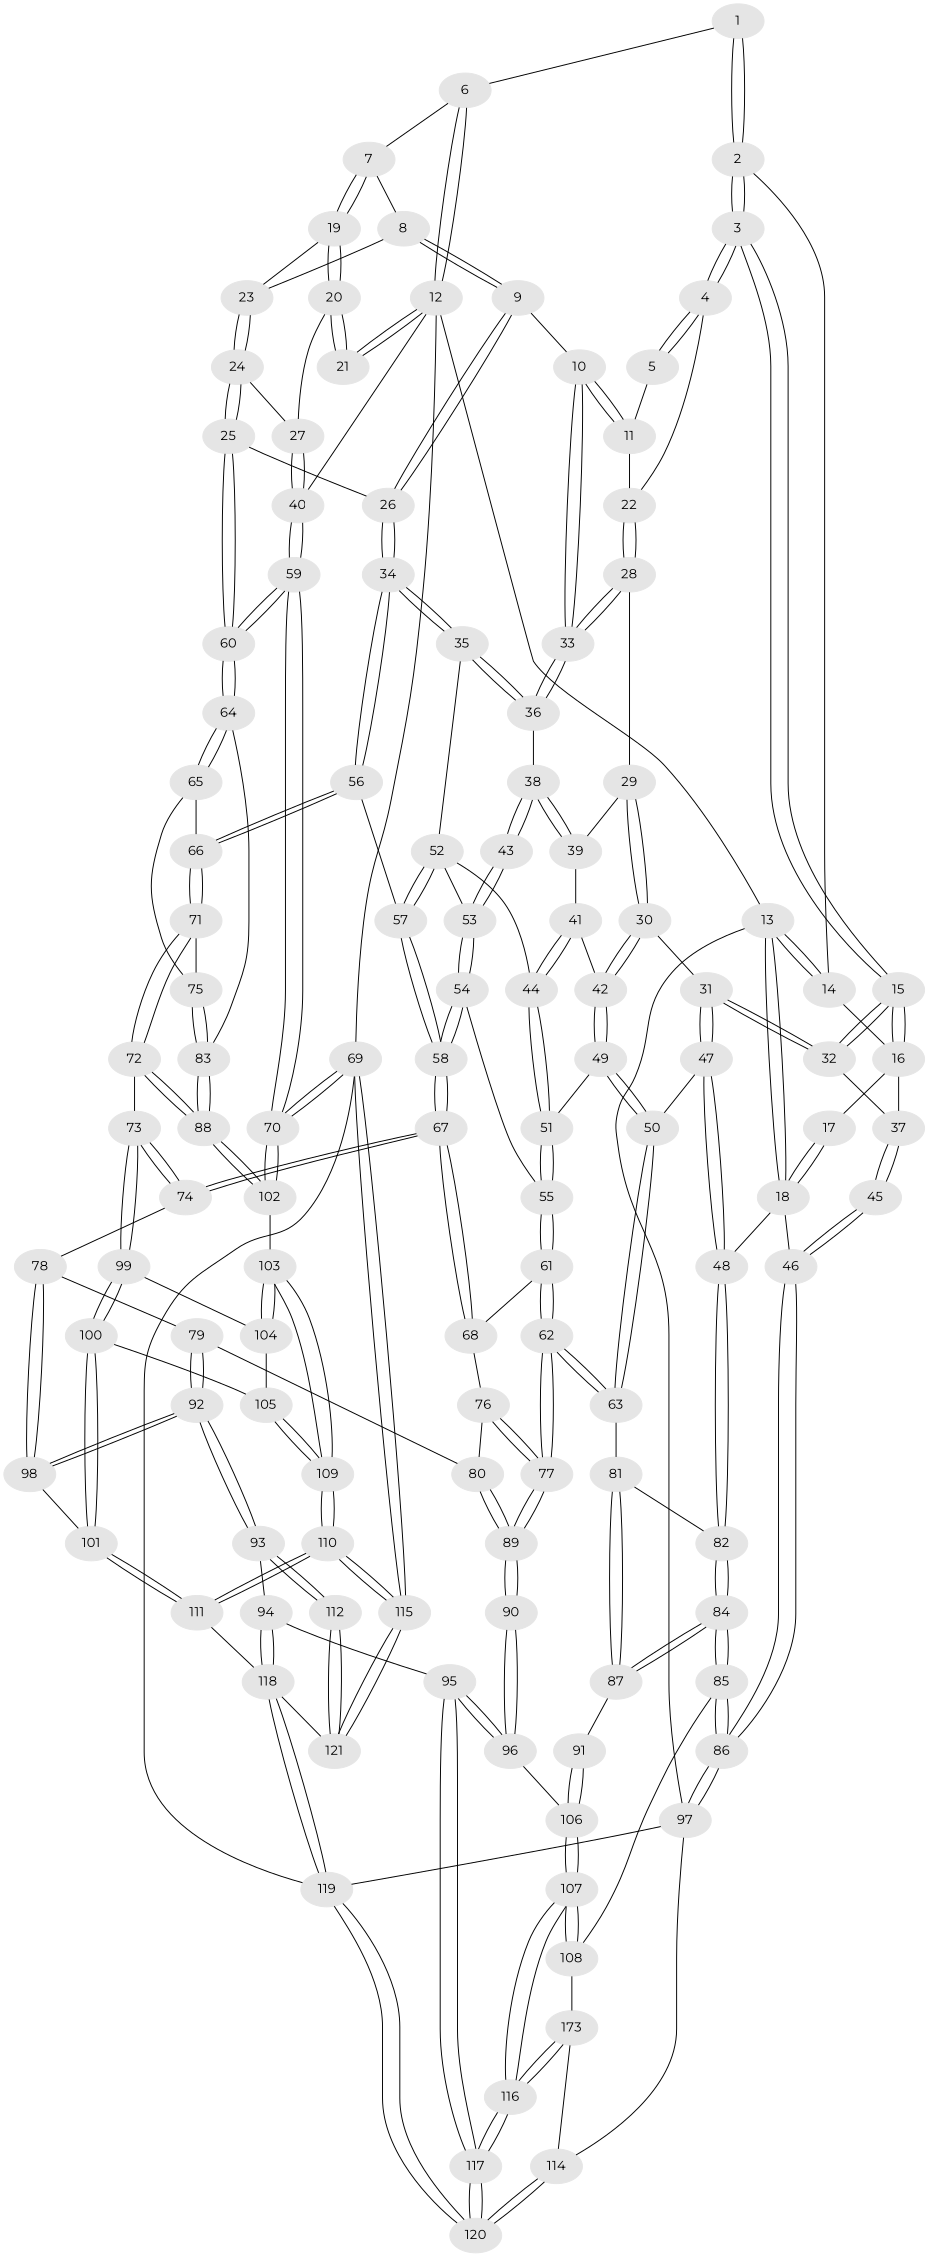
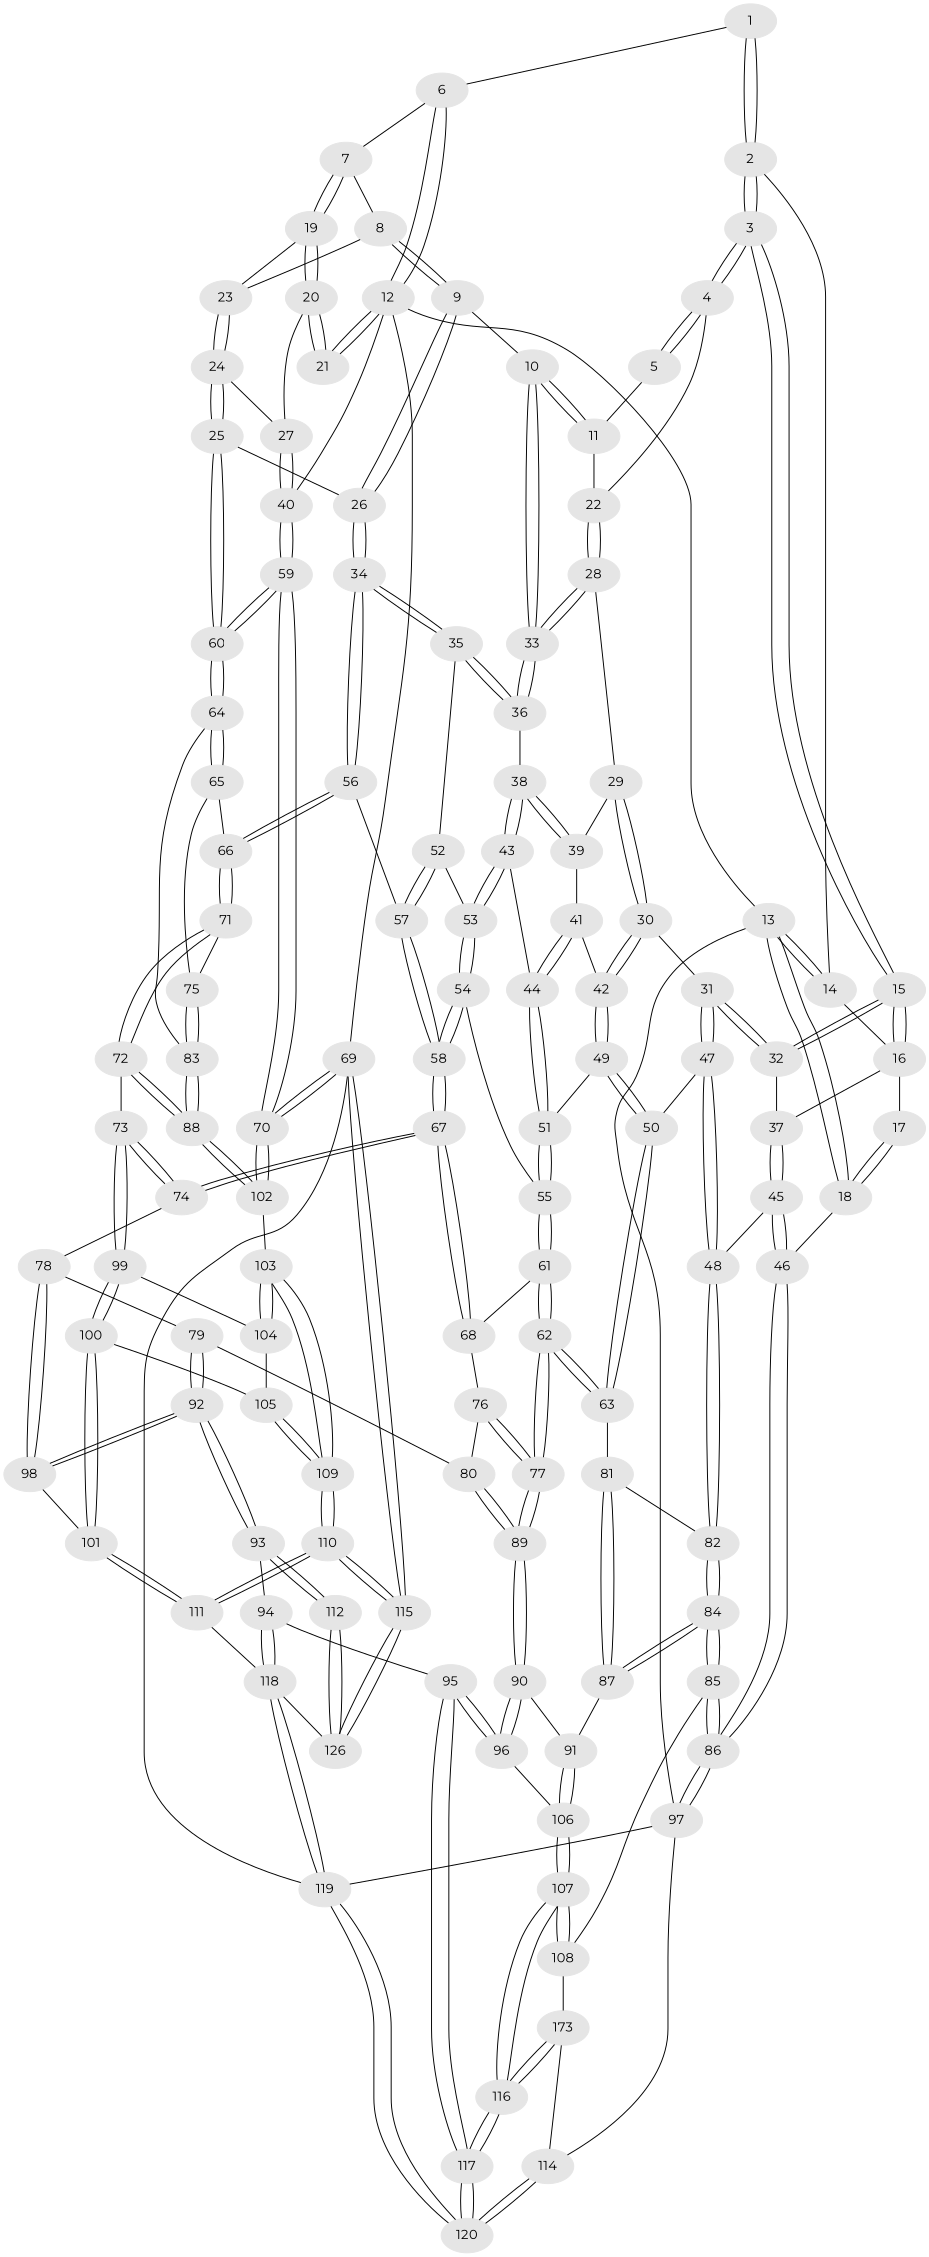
edge "52" -- "44": now "43" -- "44"
edge "18" -- "48": now "45" -- "48"
edge "90" -- "91": added
node "121": label "121" -> "126"
